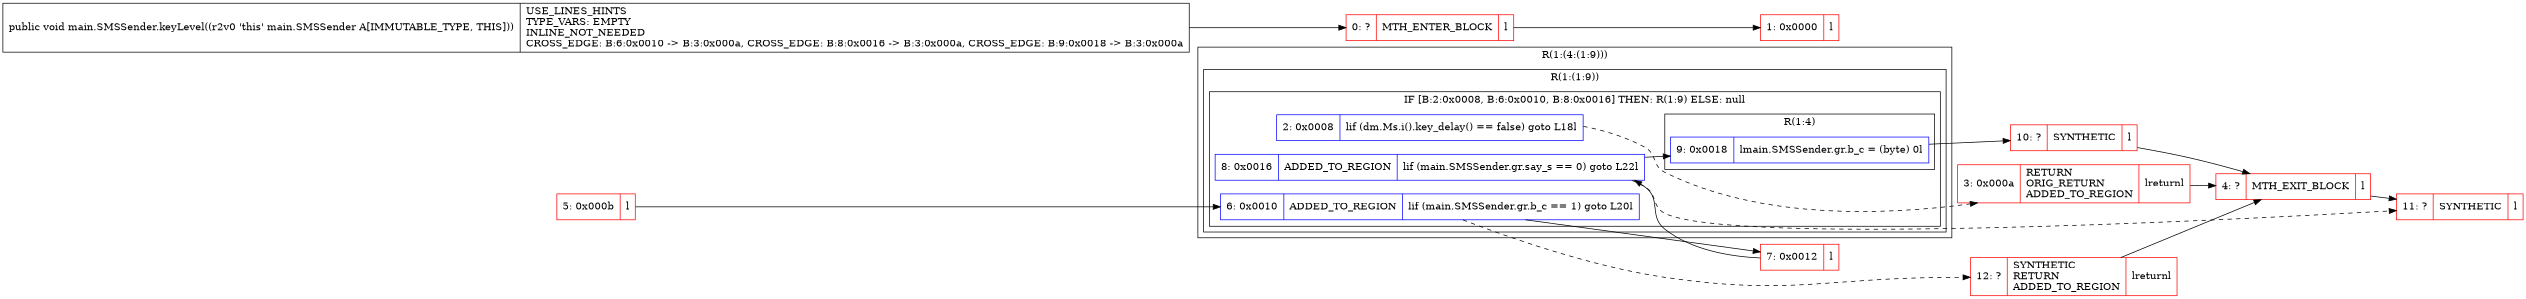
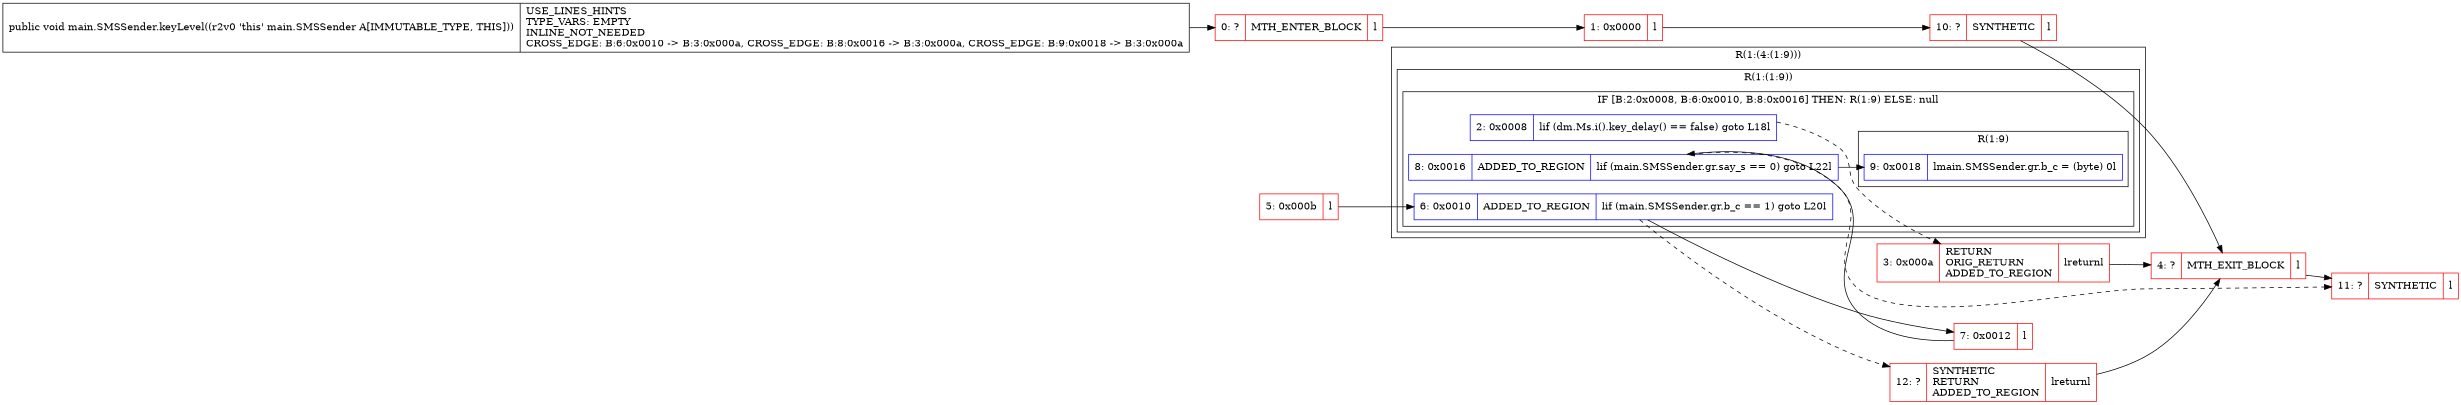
cluster "R(1:4)": label "R(1:4)" -> "R(1:9)"
edge "9: 0x0018" -> "10: ?": now "1: 0x0000" -> "10: ?"
